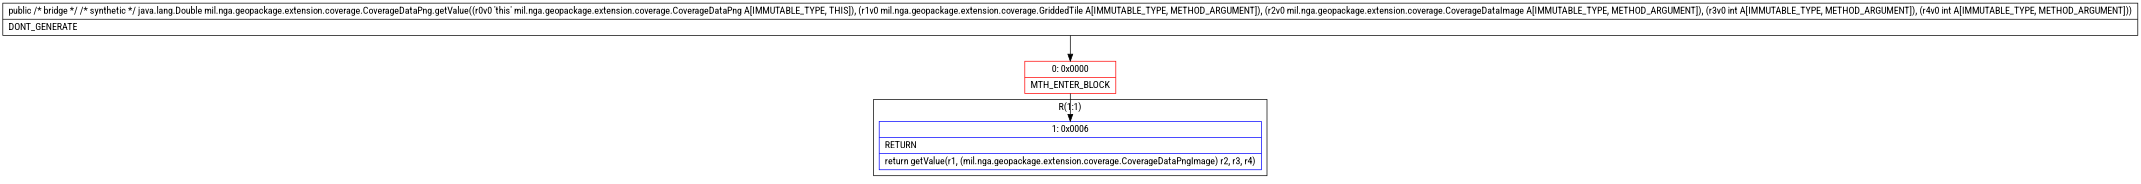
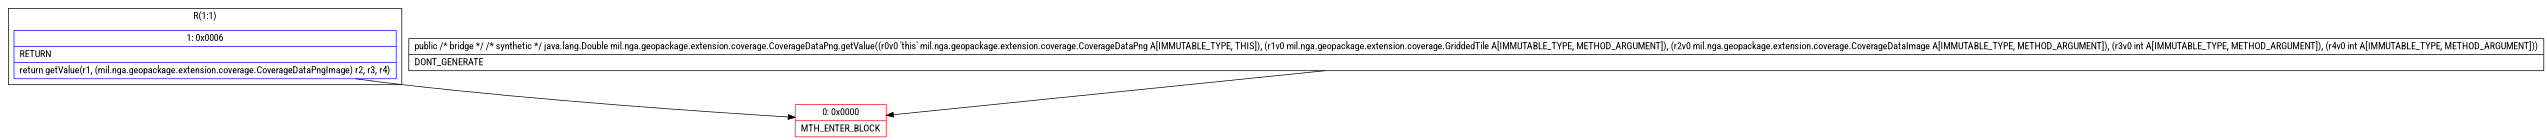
edge "0: 0x0000" -> "1: 0x0006": reversed
